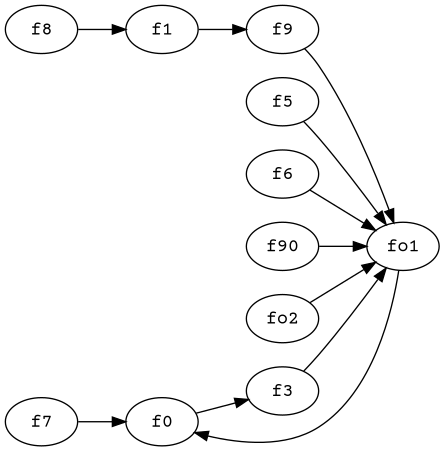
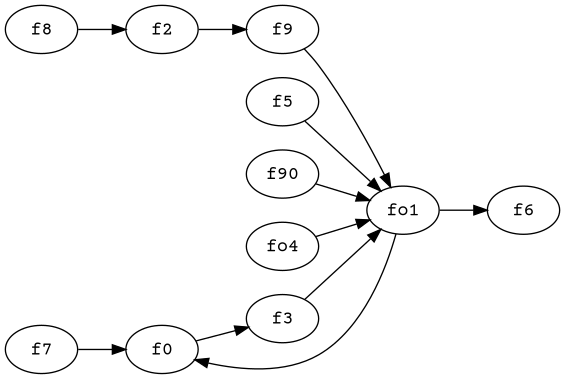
node "f1": label "f1" -> "f2"
edge "f6" -> "fo1": reversed
node "fo2": label "fo2" -> "fo4"
